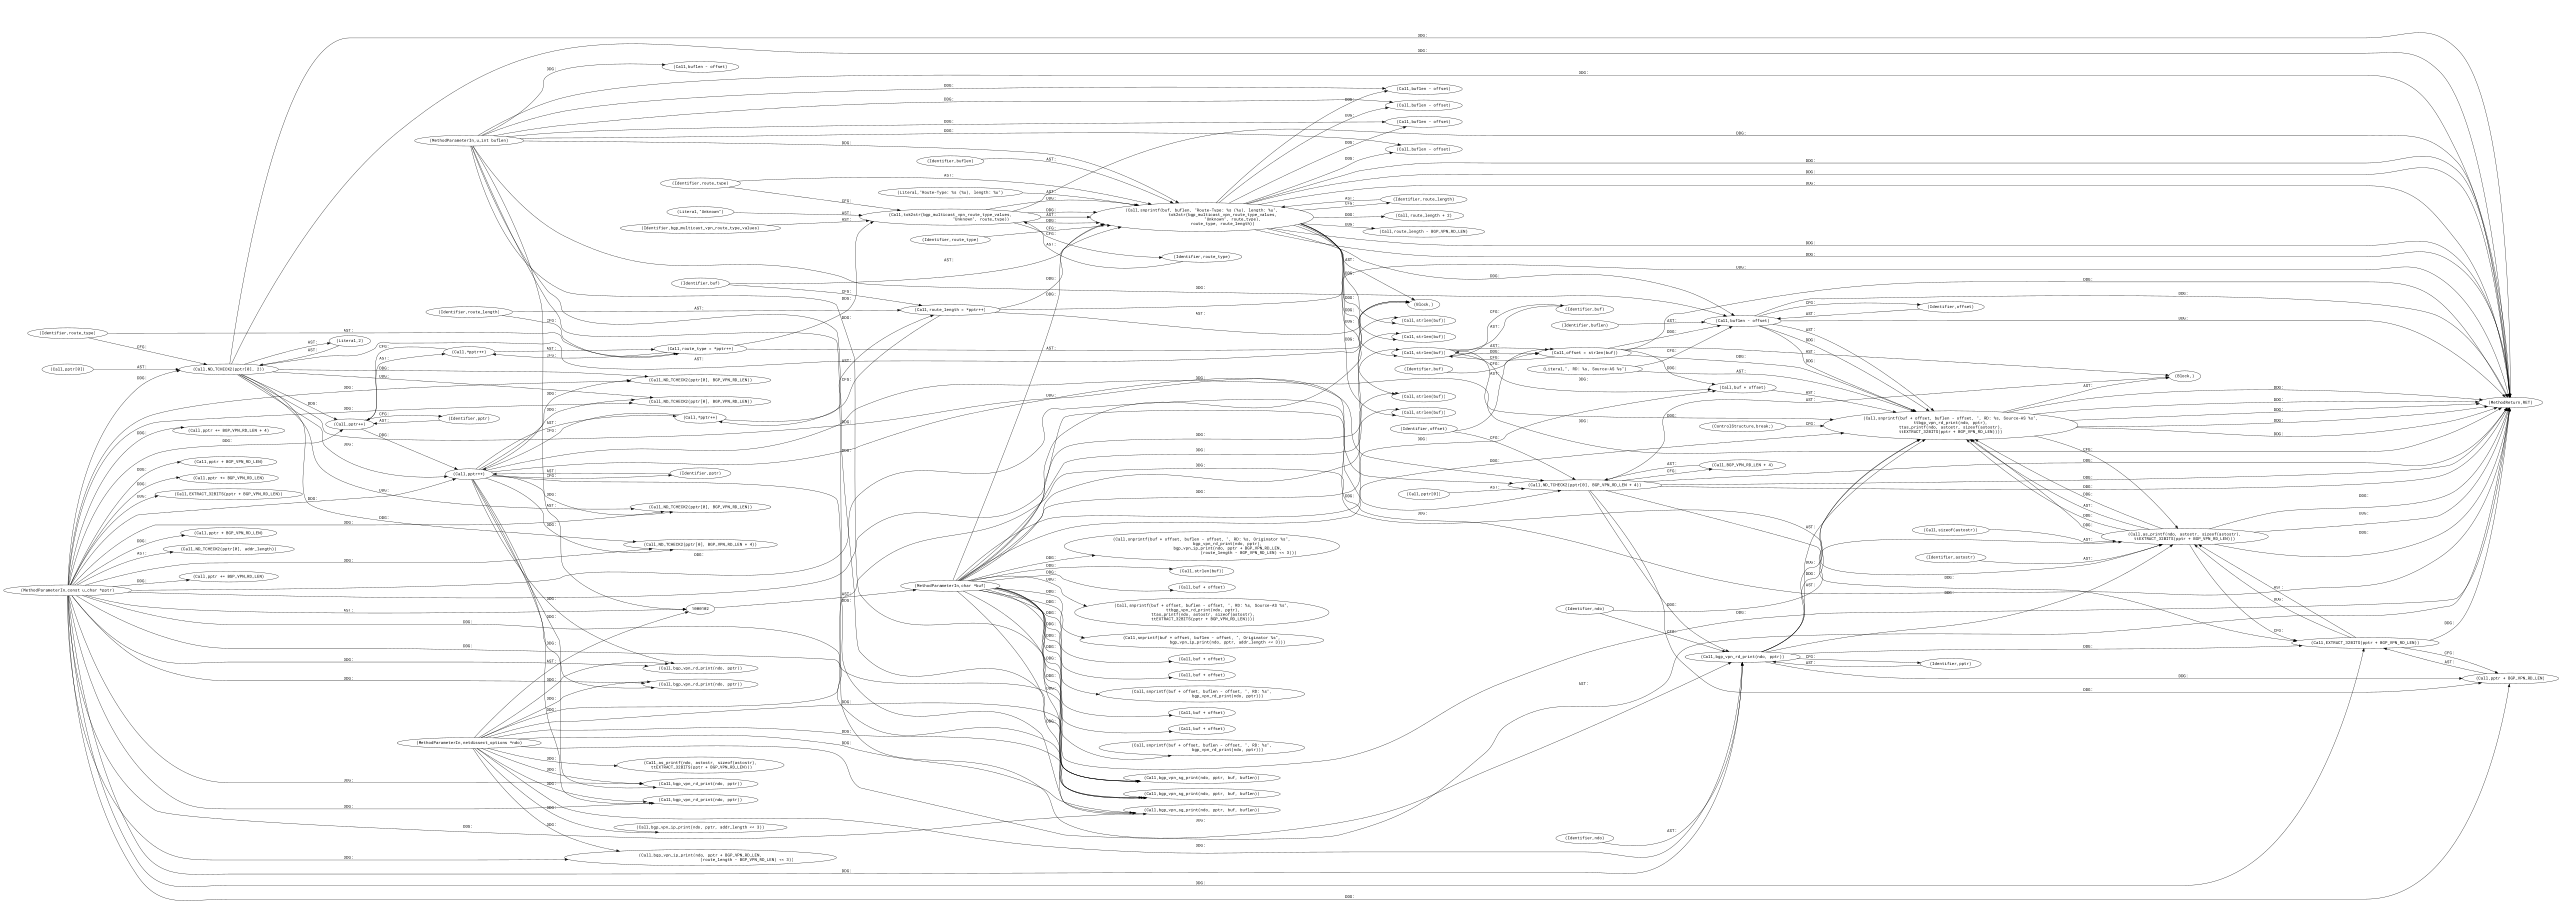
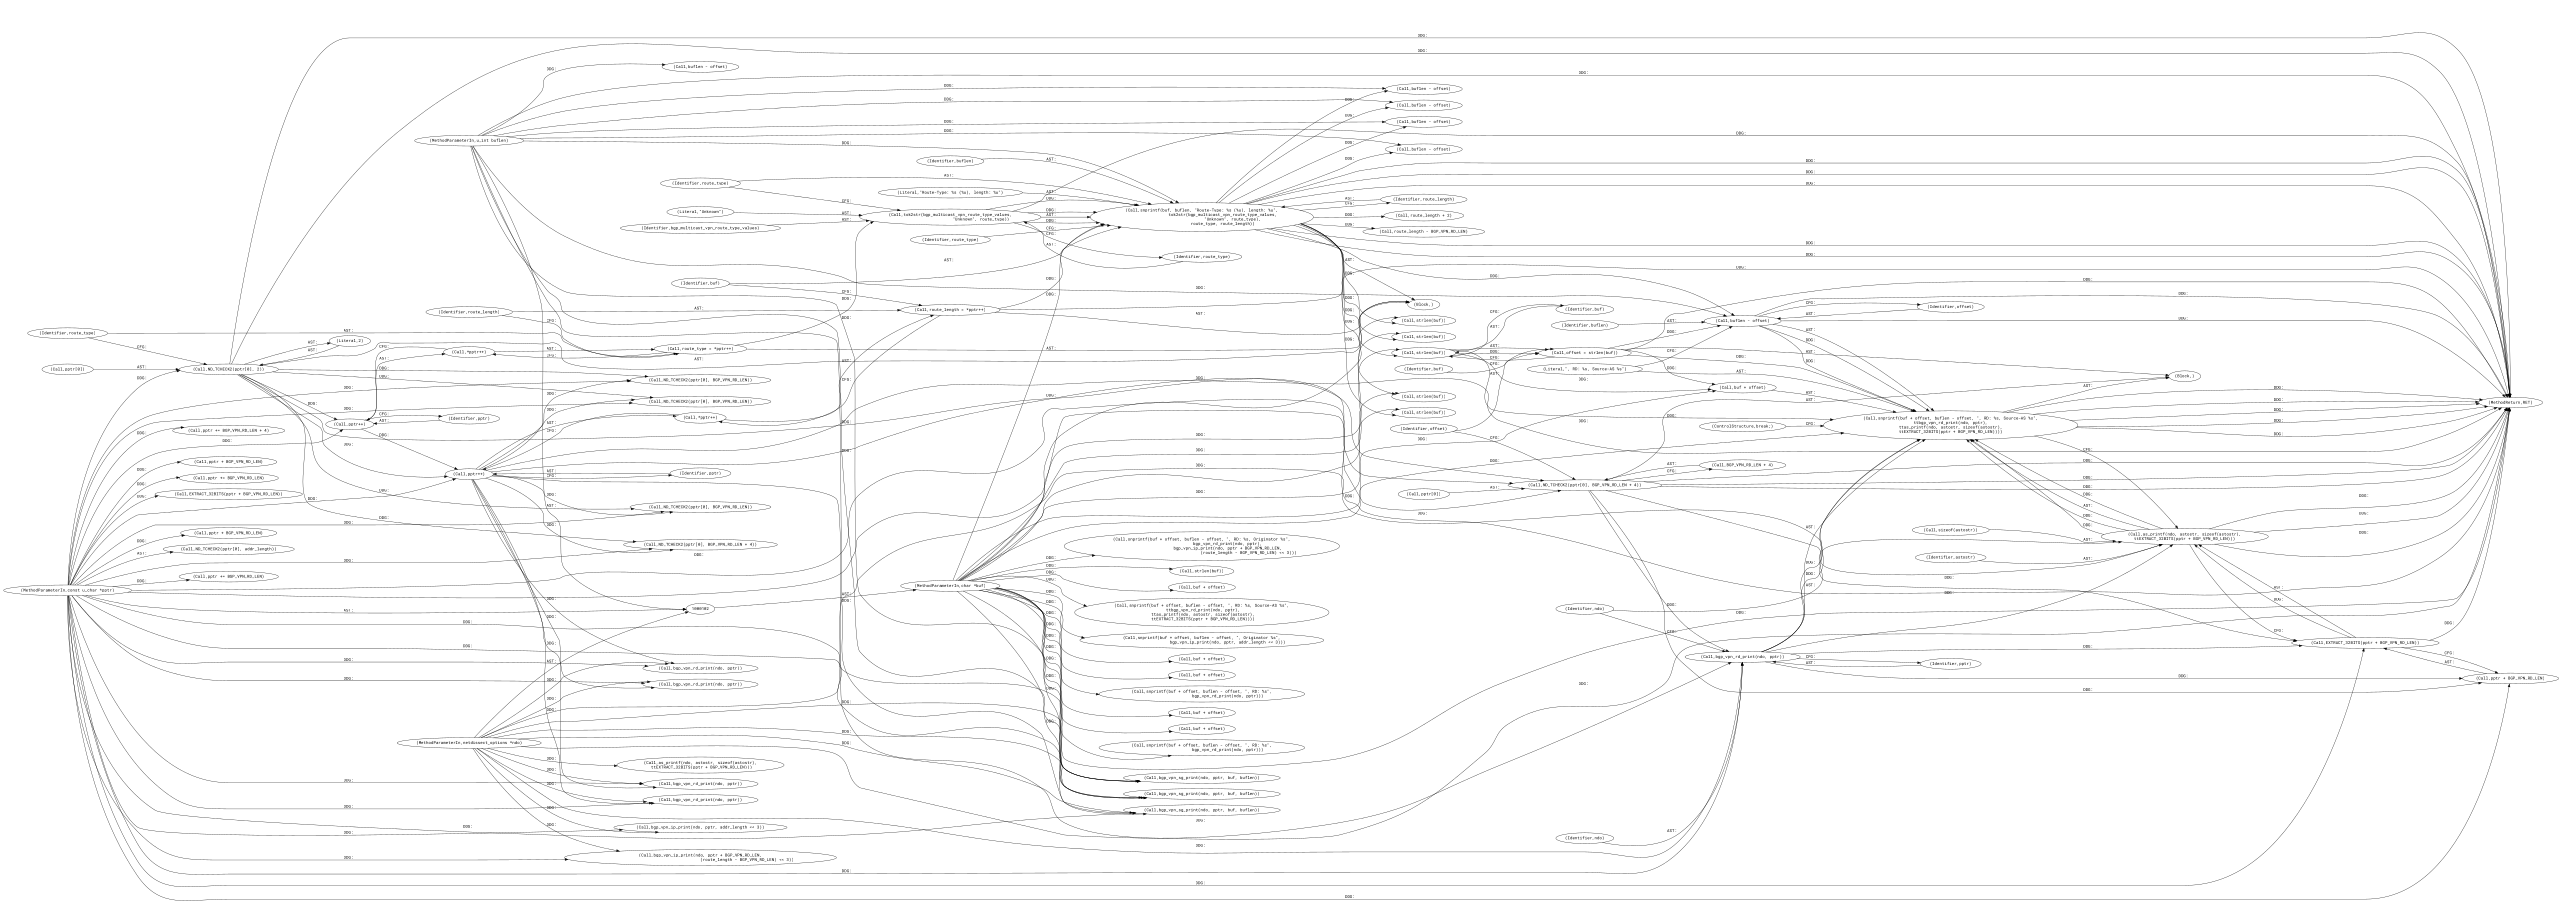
edge "(MethodParameterIn,netdissect_options *ndo)" -> "(MethodReturn,RET)": label "AST: " -> "DDG: "
edge "(MethodParameterIn,const u_char *pptr)" -> "(Call,bgp_vpn_ip_print(ndo, pptr, addr_length << 3))": added, label "DDG:"
